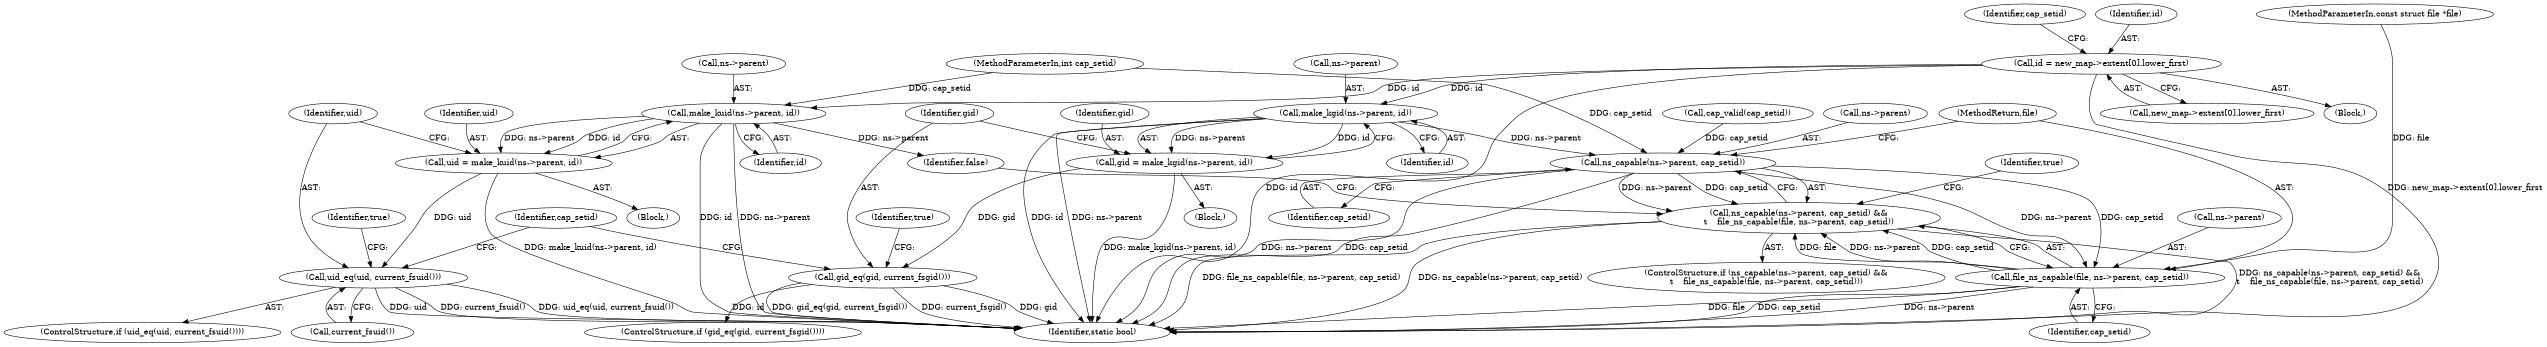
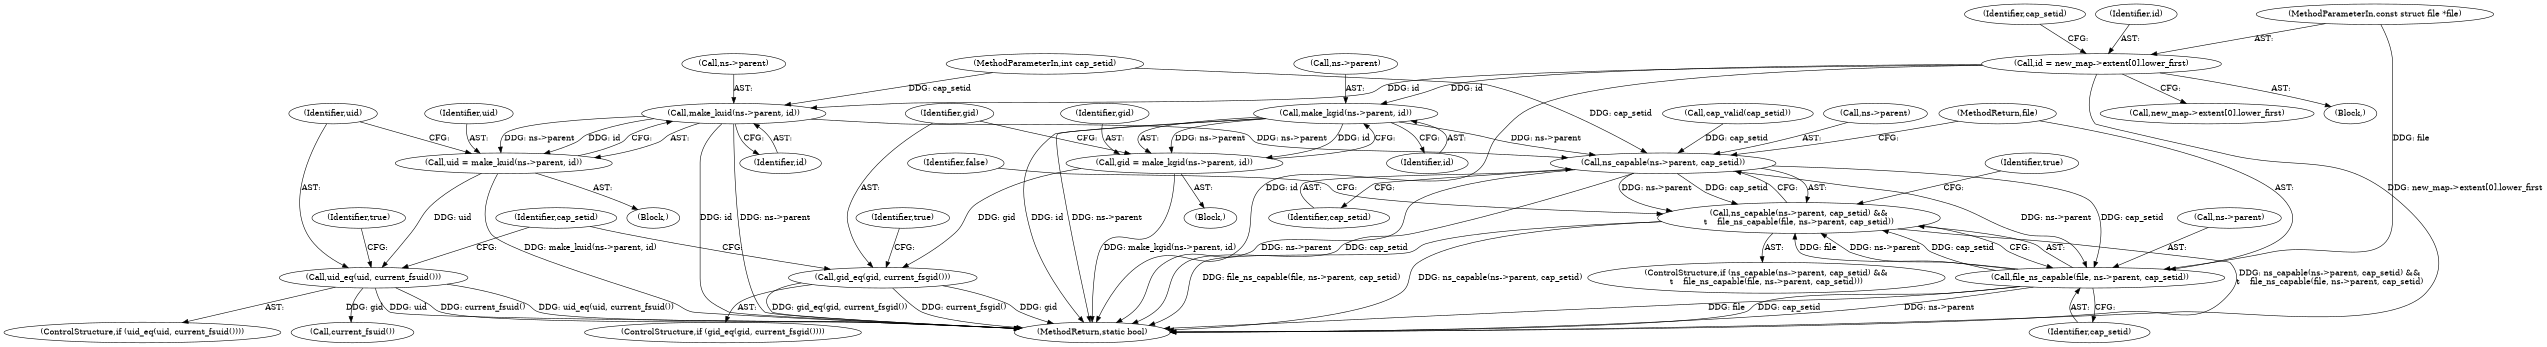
edge "(Call,new_map->extent[0].lower_first)" -> "(Call,id = new_map->extent[0].lower_first)": now "(MethodParameterIn,const struct file *file)" -> "(Call,id = new_map->extent[0].lower_first)"
edge "(Call,make_kuid(ns->parent, id))" -> "(Identifier,false)": now "(Call,make_kuid(ns->parent, id))" -> "(Call,ns_capable(ns->parent, cap_setid))"
edge "(Call,current_fsuid())" -> "(Call,uid_eq(uid, current_fsuid()))": removed, label "AST:"
edge "(Call,uid_eq(uid, current_fsuid()))" -> "(Call,current_fsuid())": label "CFG: " -> "DDG: gid"
edge "(Call,gid_eq(gid, current_fsgid()))" -> "(ControlStructure,if (gid_eq(gid, current_fsgid())))": label "DDG: id" -> "AST: "
node "(Identifier,static bool)": label "(Identifier,static bool)" -> "(MethodReturn,static bool)"
